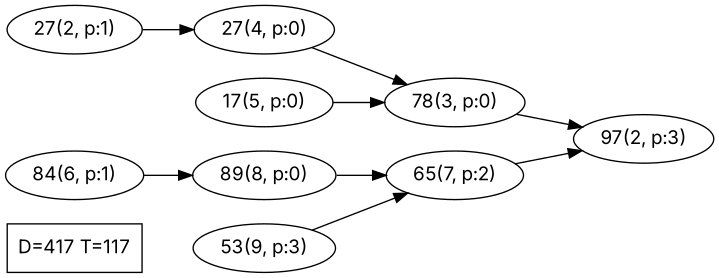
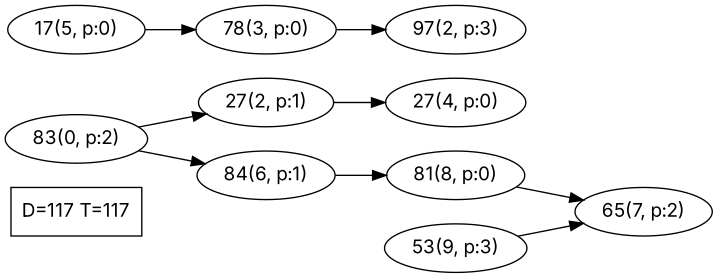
edge "27(4, p:0)" -> "78(3, p:0)": removed
node "83(0, p:2)": added
edge "65(7, p:2)" -> "97(2, p:3)": removed
node "89(8, p:0)": label "89(8, p:0)" -> "81(8, p:0)"
node "D=417 T=117": label "D=417 T=117" -> "D=117 T=117"
